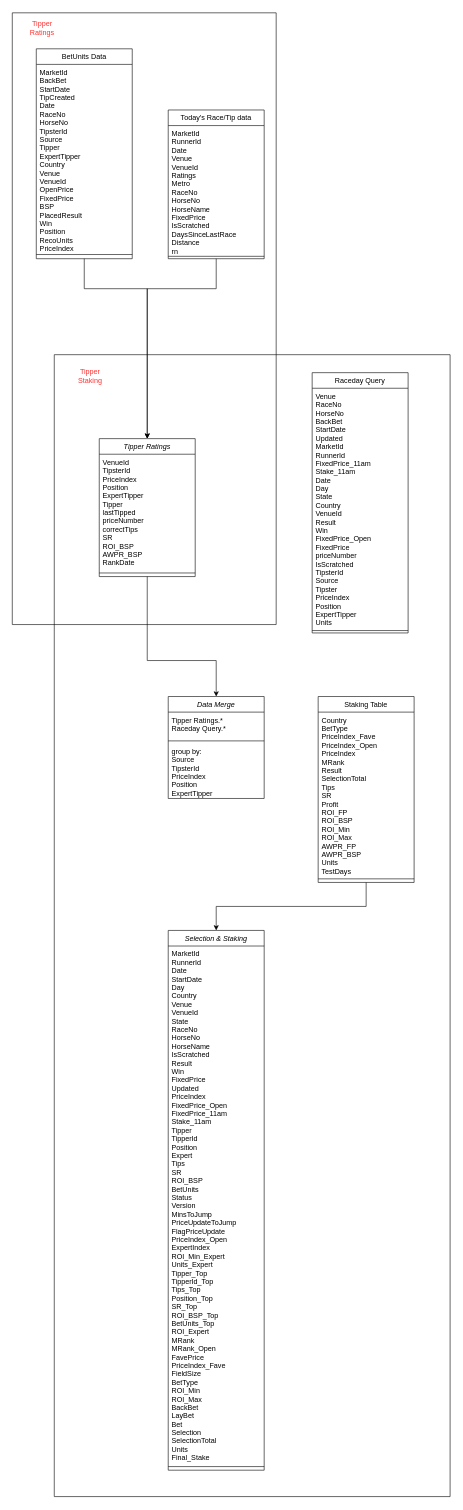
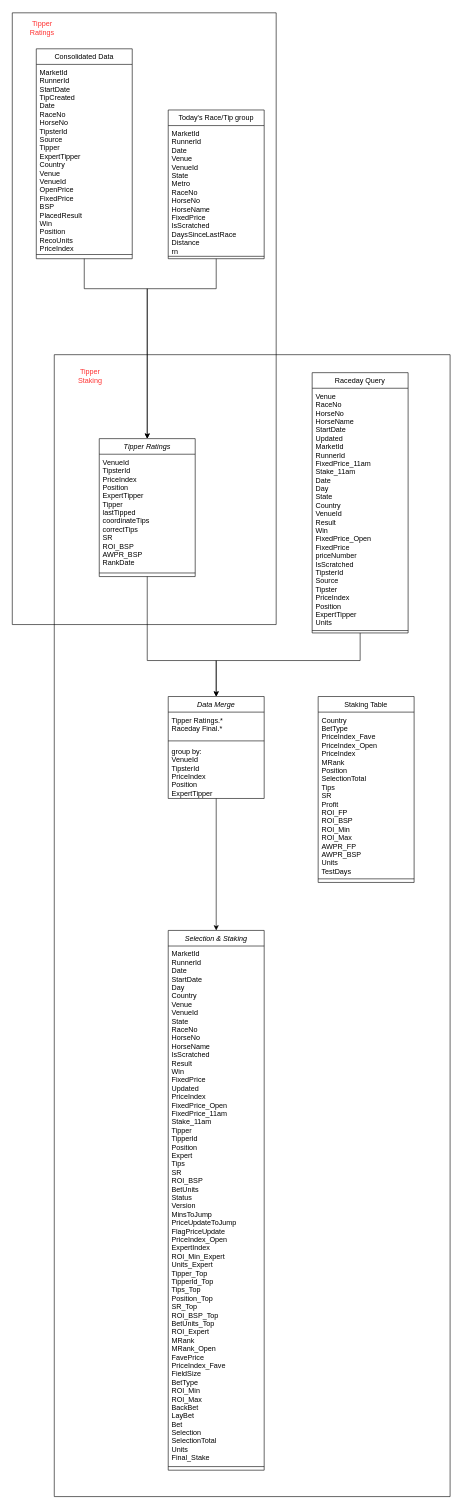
node "BetUnits Data": label "BetUnits Data" -> "Consolidated Data"
node "MarketId BackBet StartDate TipCreated Date RaceNo HorseNo TipsterId Source Tipper ExpertTipper Country Venue VenueId OpenPrice FixedPrice BSP PlacedResult Win Position RecoUnits PriceIndex": label "MarketId BackBet StartDate TipCreated Date RaceNo HorseNo TipsterId Source Tipper ExpertTipper Country Venue VenueId OpenPrice FixedPrice BSP PlacedResult Win Position RecoUnits PriceIndex" -> "MarketId RunnerId StartDate TipCreated Date RaceNo HorseNo TipsterId Source Tipper ExpertTipper Country Venue VenueId OpenPrice FixedPrice BSP PlacedResult Win Position RecoUnits PriceIndex"
node "Today's Race/Tip data": label "Today's Race/Tip data" -> "Today's Race/Tip group"
node "MarketId RunnerId Date Venue VenueId Ratings Metro RaceNo HorseNo HorseName FixedPrice IsScratched DaysSinceLastRace Distance rn": label "MarketId RunnerId Date Venue VenueId Ratings Metro RaceNo HorseNo HorseName FixedPrice IsScratched DaysSinceLastRace Distance rn" -> "MarketId RunnerId Date Venue VenueId State Metro RaceNo HorseNo HorseName FixedPrice IsScratched DaysSinceLastRace Distance rn"
node "Venue RaceNo HorseNo BackBet StartDate Updated MarketId RunnerId FixedPrice_11am Stake_11am Date Day State Country VenueId Result Win FixedPrice_Open FixedPrice priceNumber IsScratched TipsterId Source Tipster PriceIndex Position ExpertTipper Units": label "Venue RaceNo HorseNo BackBet StartDate Updated MarketId RunnerId FixedPrice_11am Stake_11am Date Day State Country VenueId Result Win FixedPrice_Open FixedPrice priceNumber IsScratched TipsterId Source Tipster PriceIndex Position ExpertTipper Units" -> "Venue RaceNo HorseNo HorseName StartDate Updated MarketId RunnerId FixedPrice_11am Stake_11am Date Day State Country VenueId Result Win FixedPrice_Open FixedPrice priceNumber IsScratched TipsterId Source Tipster PriceIndex Position ExpertTipper Units"
node "VenueId TipsterId PriceIndex Position ExpertTipper Tipper lastTipped priceNumber correctTips SR ROI_BSP AWPR_BSP RankDate": label "VenueId TipsterId PriceIndex Position ExpertTipper Tipper lastTipped priceNumber correctTips SR ROI_BSP AWPR_BSP RankDate" -> "VenueId TipsterId PriceIndex Position ExpertTipper Tipper lastTipped coordinateTips correctTips SR ROI_BSP AWPR_BSP RankDate"
edge "Raceday Query" -> "Data Merge": added
node "Tipper Ratings.* Raceday Query.*": label "Tipper Ratings.* Raceday Query.*" -> "Tipper Ratings.* Raceday Final.*"
node "Country BetType PriceIndex_Fave PriceIndex_Open PriceIndex MRank Result SelectionTotal Tips SR Profit ROI_FP ROI_BSP ROI_Min ROI_Max AWPR_FP AWPR_BSP Units TestDays": label "Country BetType PriceIndex_Fave PriceIndex_Open PriceIndex MRank Result SelectionTotal Tips SR Profit ROI_FP ROI_BSP ROI_Min ROI_Max AWPR_FP AWPR_BSP Units TestDays" -> "Country BetType PriceIndex_Fave PriceIndex_Open PriceIndex MRank Position SelectionTotal Tips SR Profit ROI_FP ROI_BSP ROI_Min ROI_Max AWPR_FP AWPR_BSP Units TestDays"
node "group by: Source TipsterId PriceIndex Position ExpertTipper": label "group by: Source TipsterId PriceIndex Position ExpertTipper" -> "group by: VenueId TipsterId PriceIndex Position ExpertTipper"
edge "Data Merge" -> "Selection & Staking": added
edge "Staking Table" -> "Selection & Staking": removed
